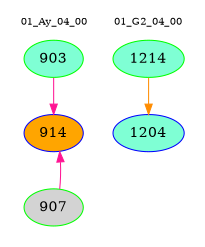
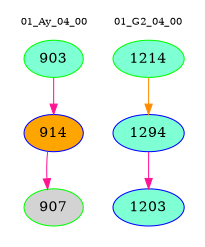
node "1204": label "1204" -> "1294"
edge "907" -> "914": reversed
node "1203": added
